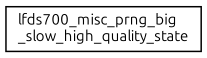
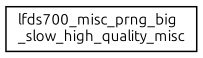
node "lfds700_misc_prng_big _slow_high_quality_state": label "lfds700_misc_prng_big _slow_high_quality_state" -> "lfds700_misc_prng_big _slow_high_quality_misc"
